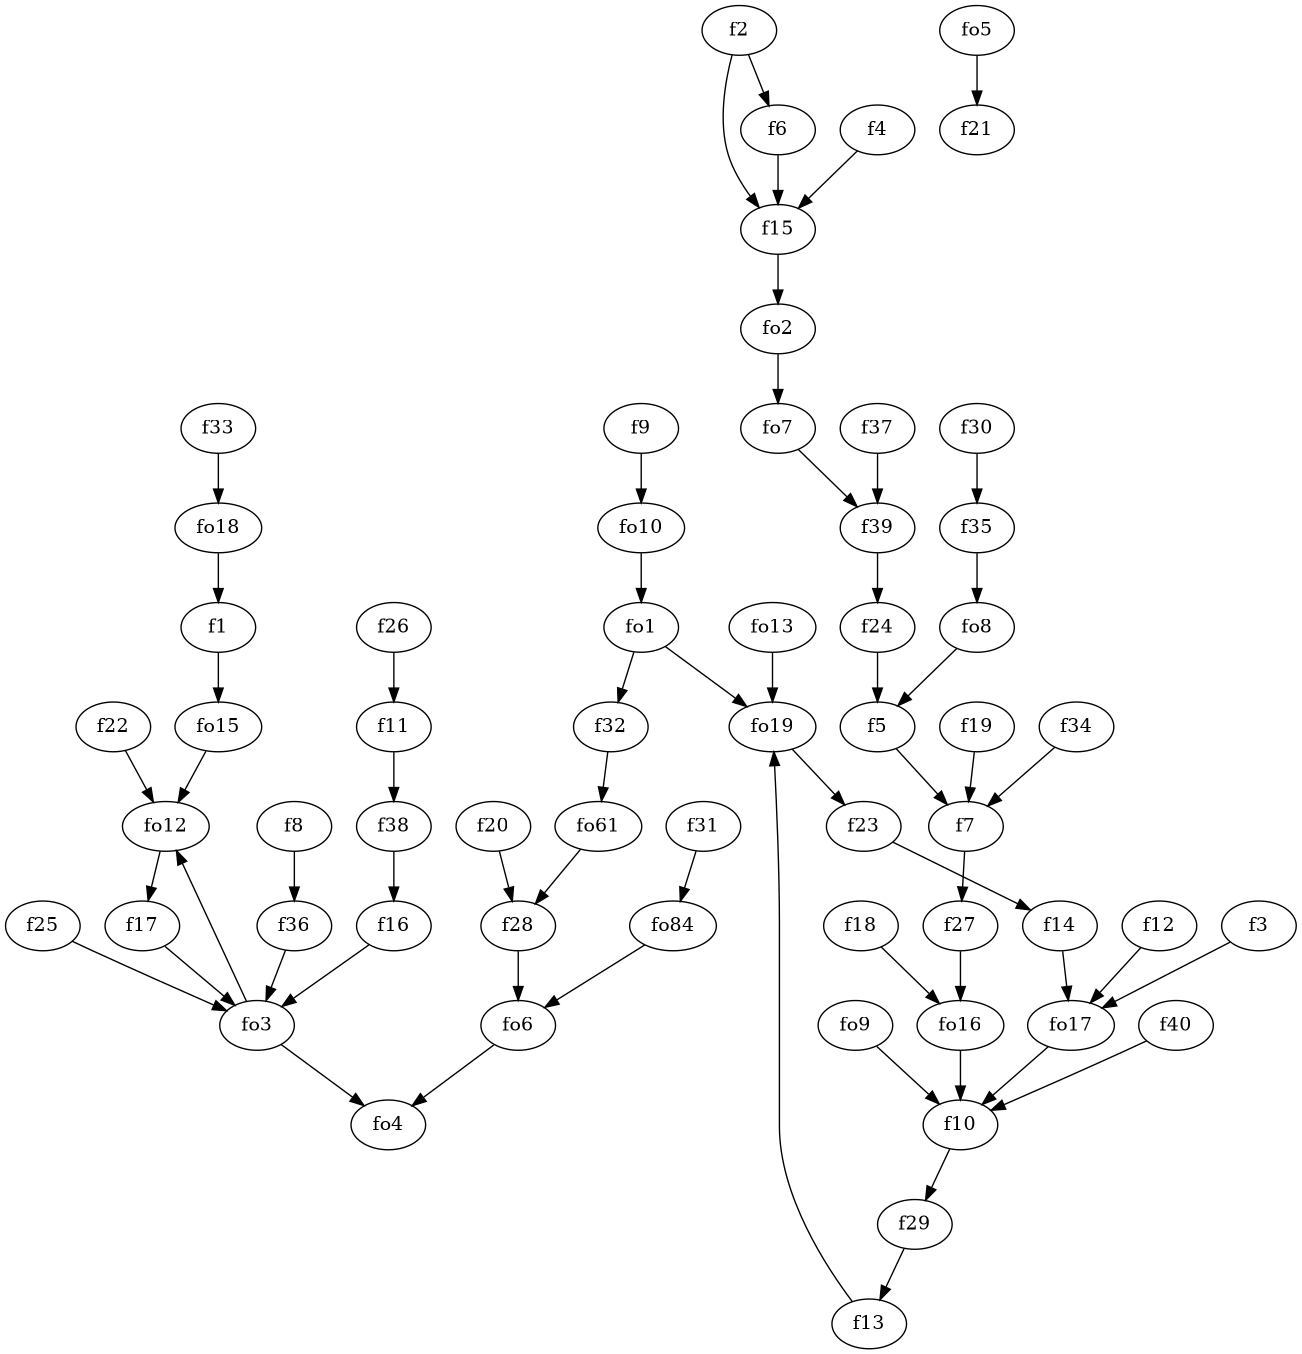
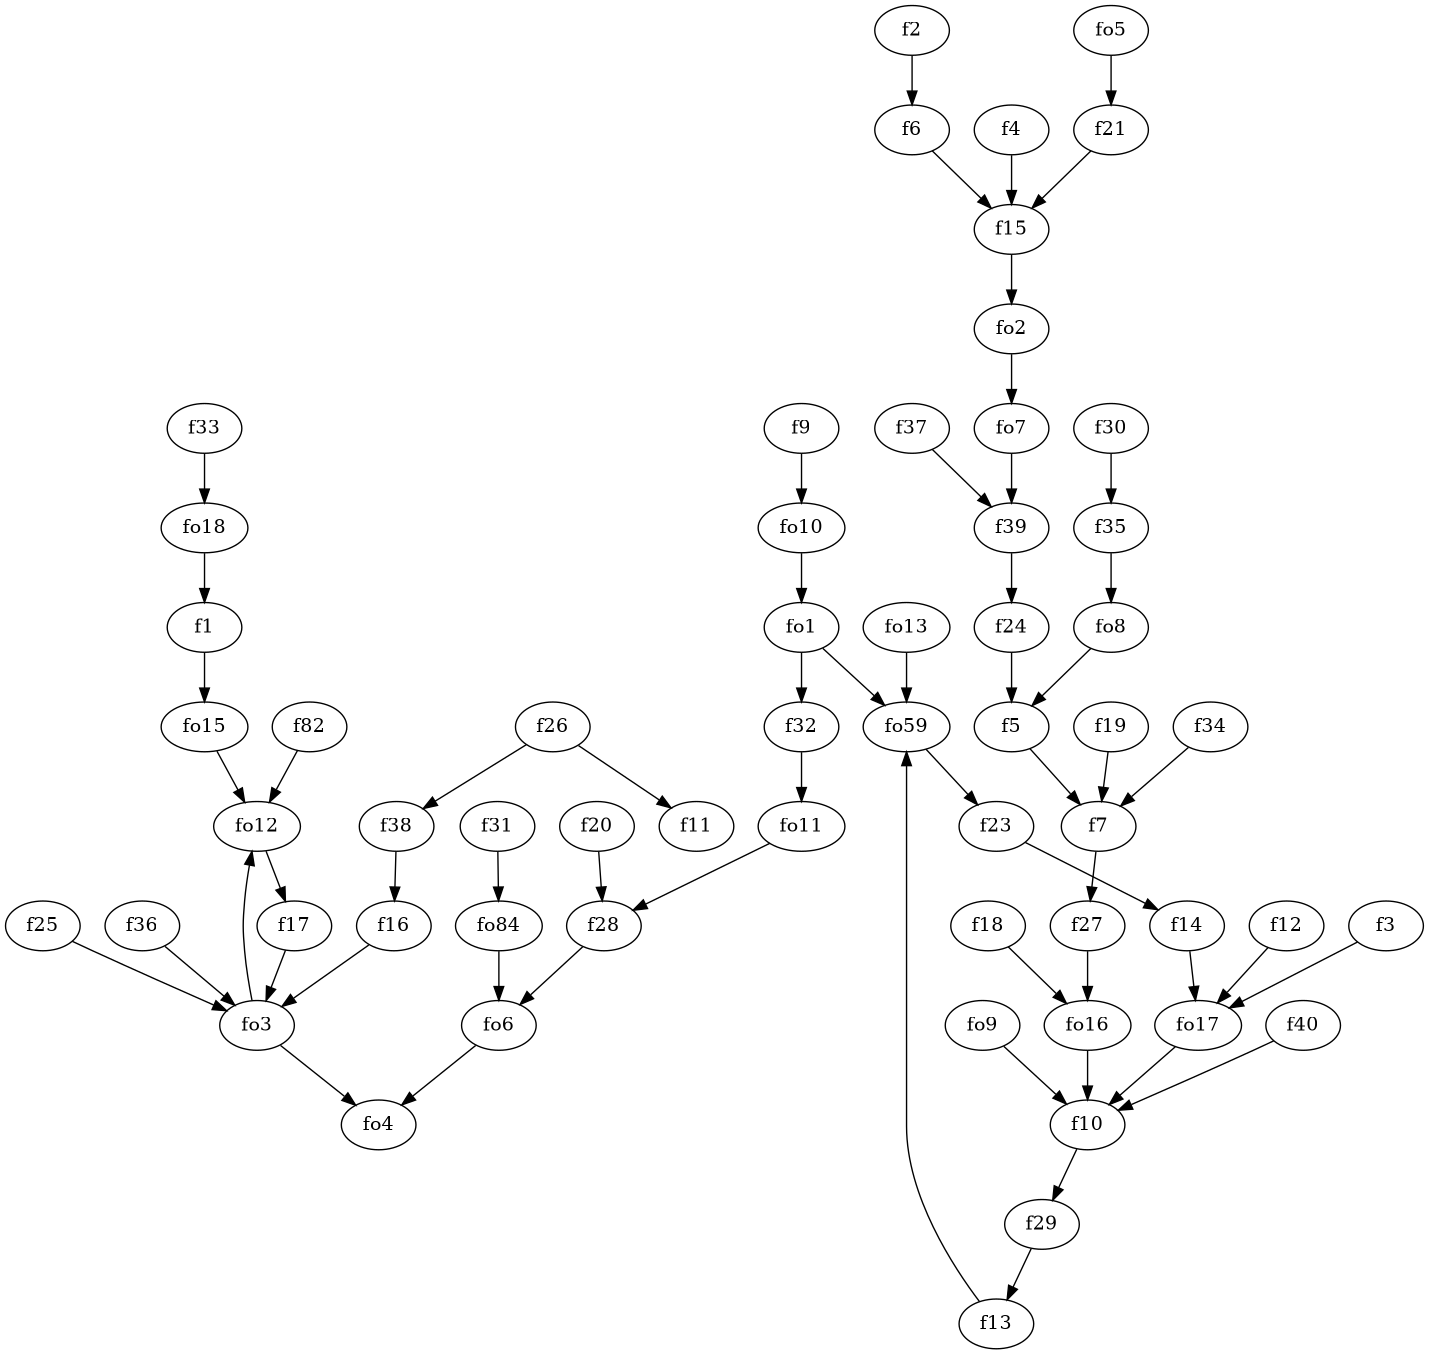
edge "f2" -> "f15": now "f21" -> "f15"
node "f22": label "f22" -> "f82"
node "fo19": label "fo19" -> "fo59"
edge "f11" -> "f38": now "f26" -> "f38"
node "f8": removed
node "fo61": label "fo61" -> "fo11"
